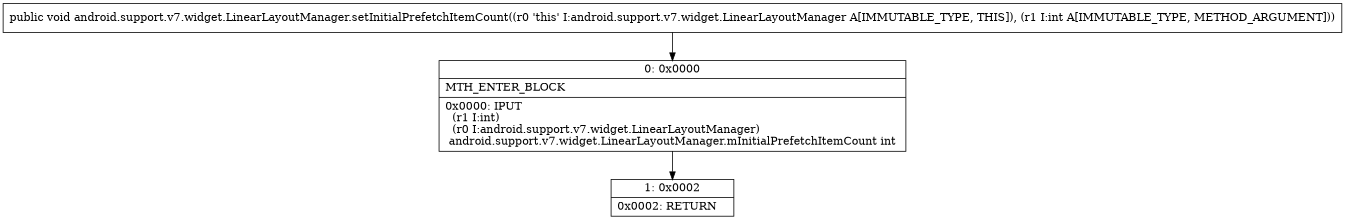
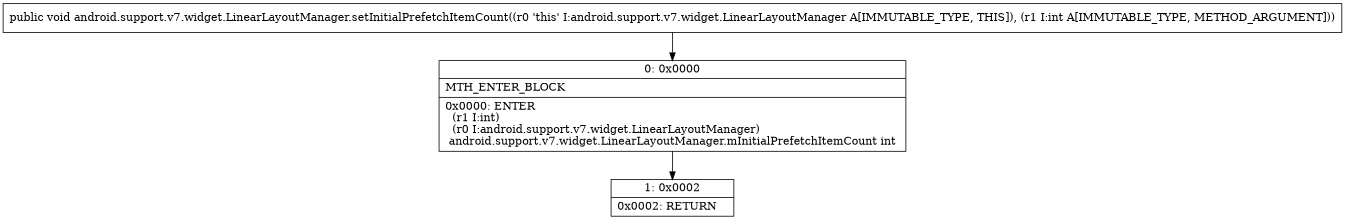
node "0: 0x0000": text "0x0000: IPUT" -> "0x0000: ENTER"
